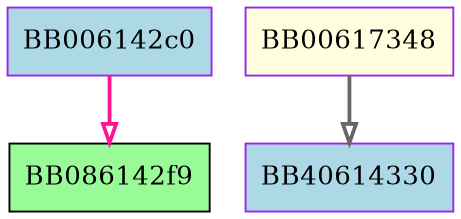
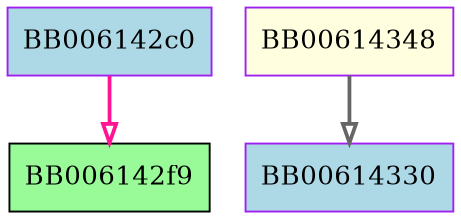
node "BB00617348": label "BB00617348" -> "BB00614348"
node "BB086142f9": label "BB086142f9" -> "BB006142f9"
node "BB40614330": label "BB40614330" -> "BB00614330"
